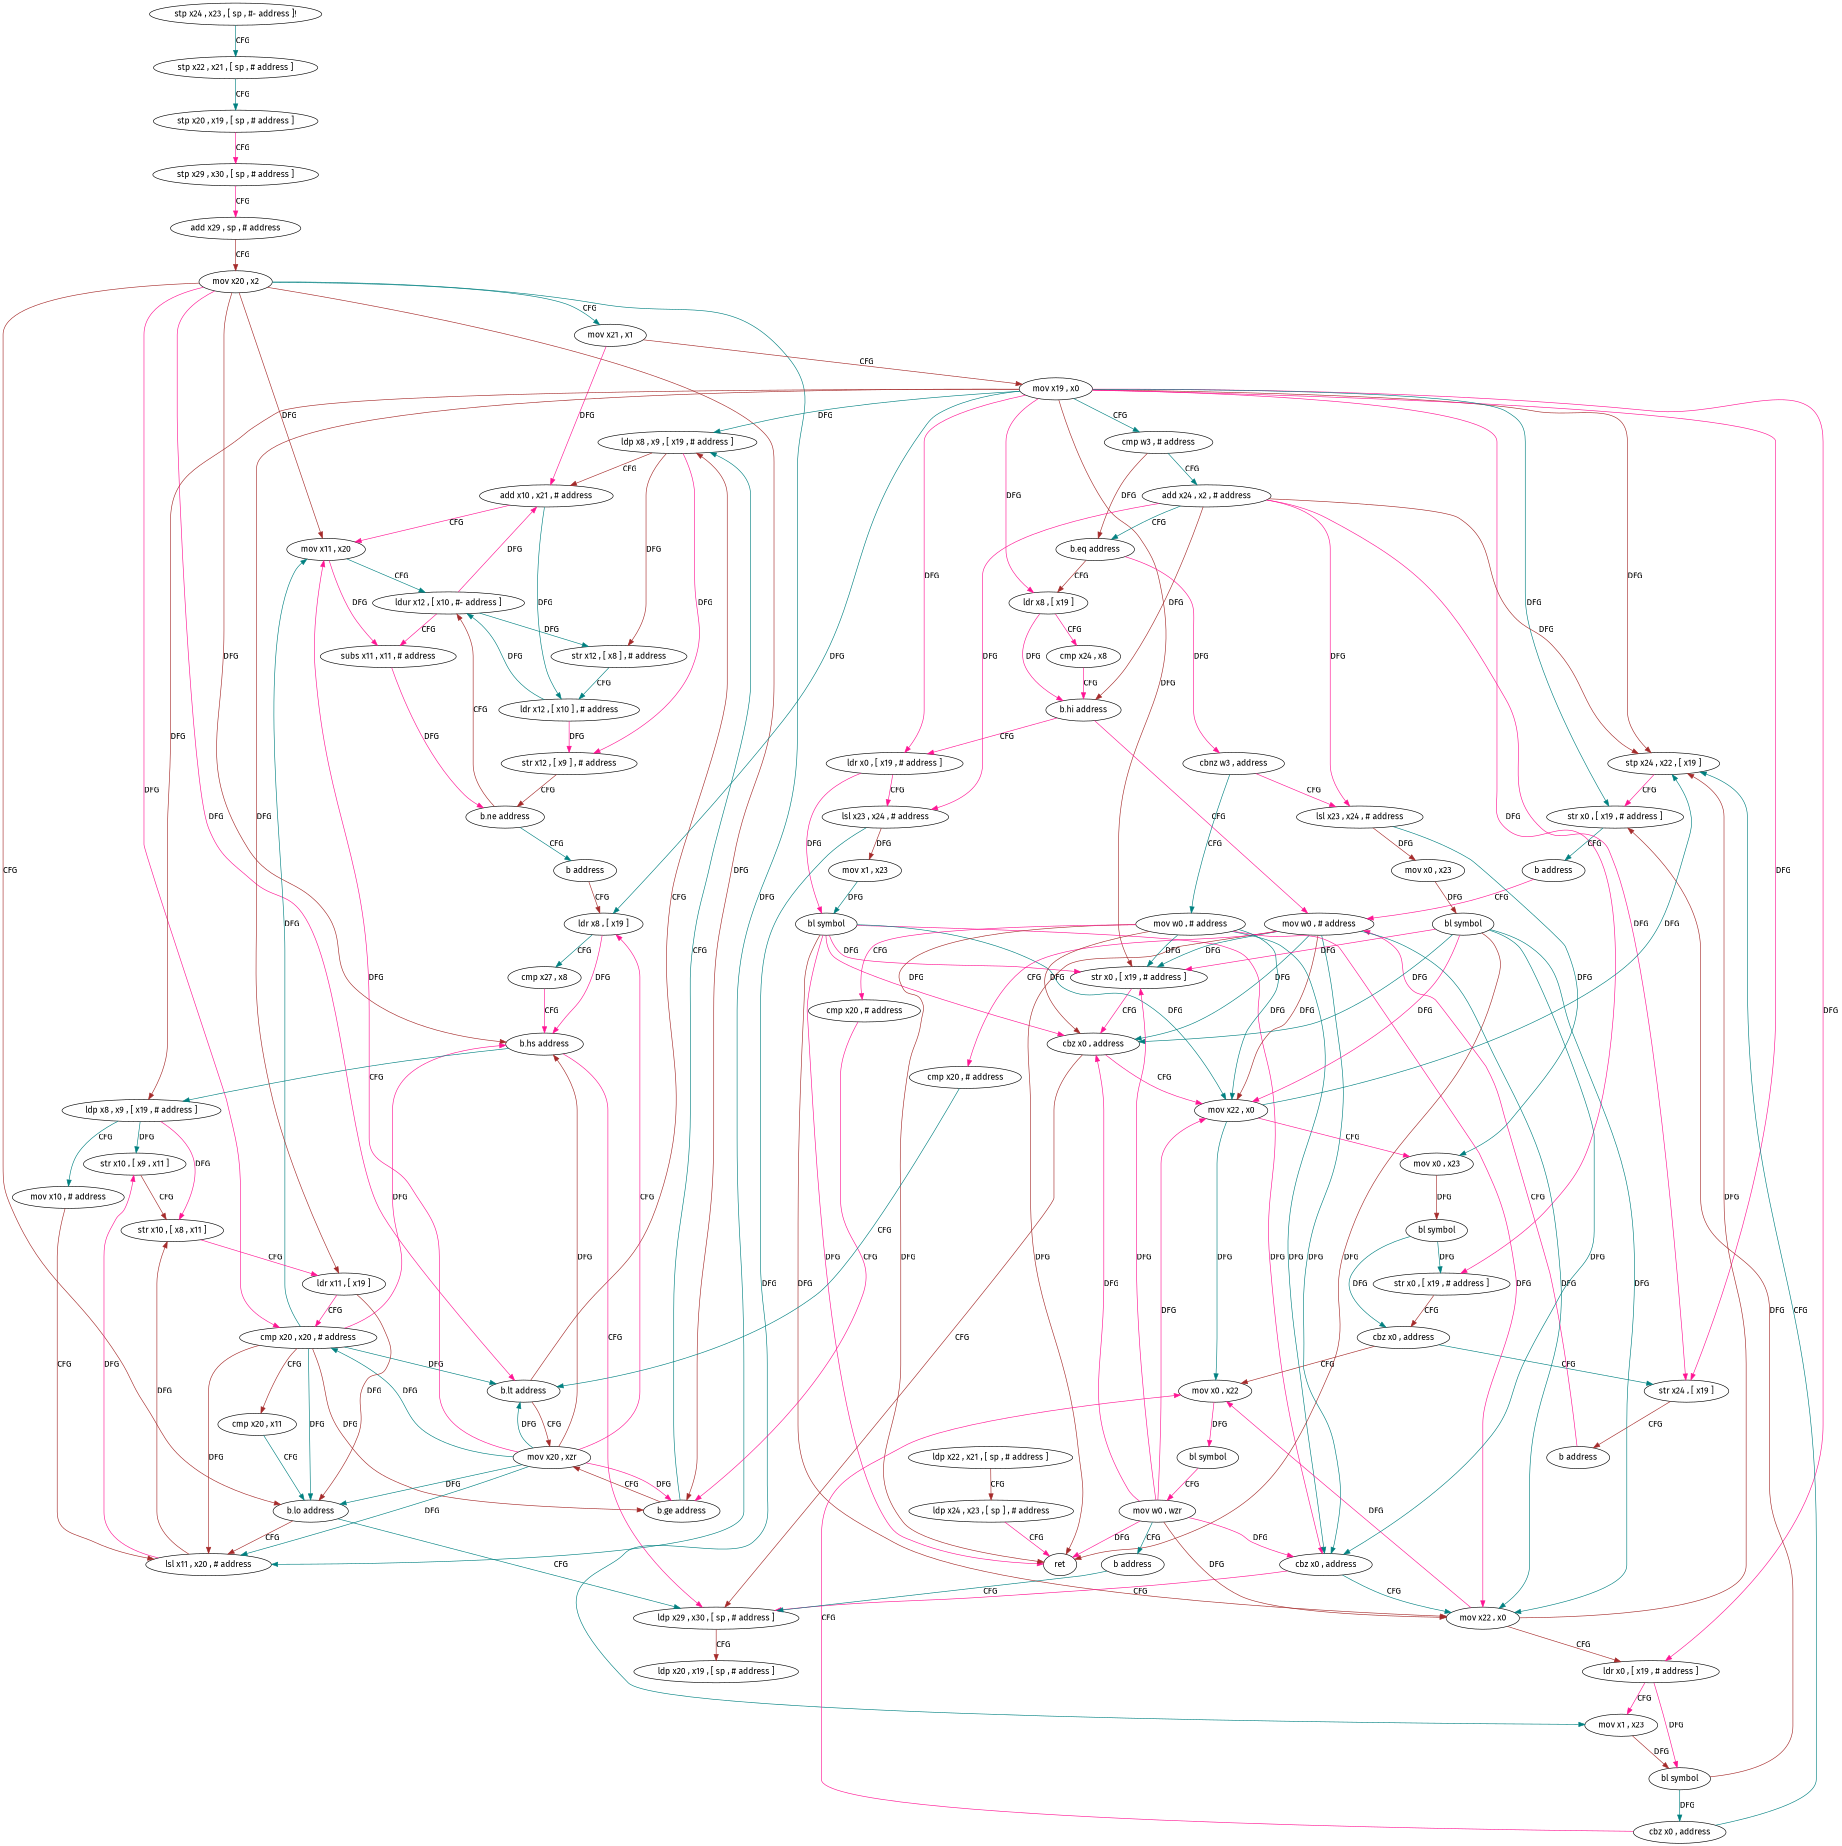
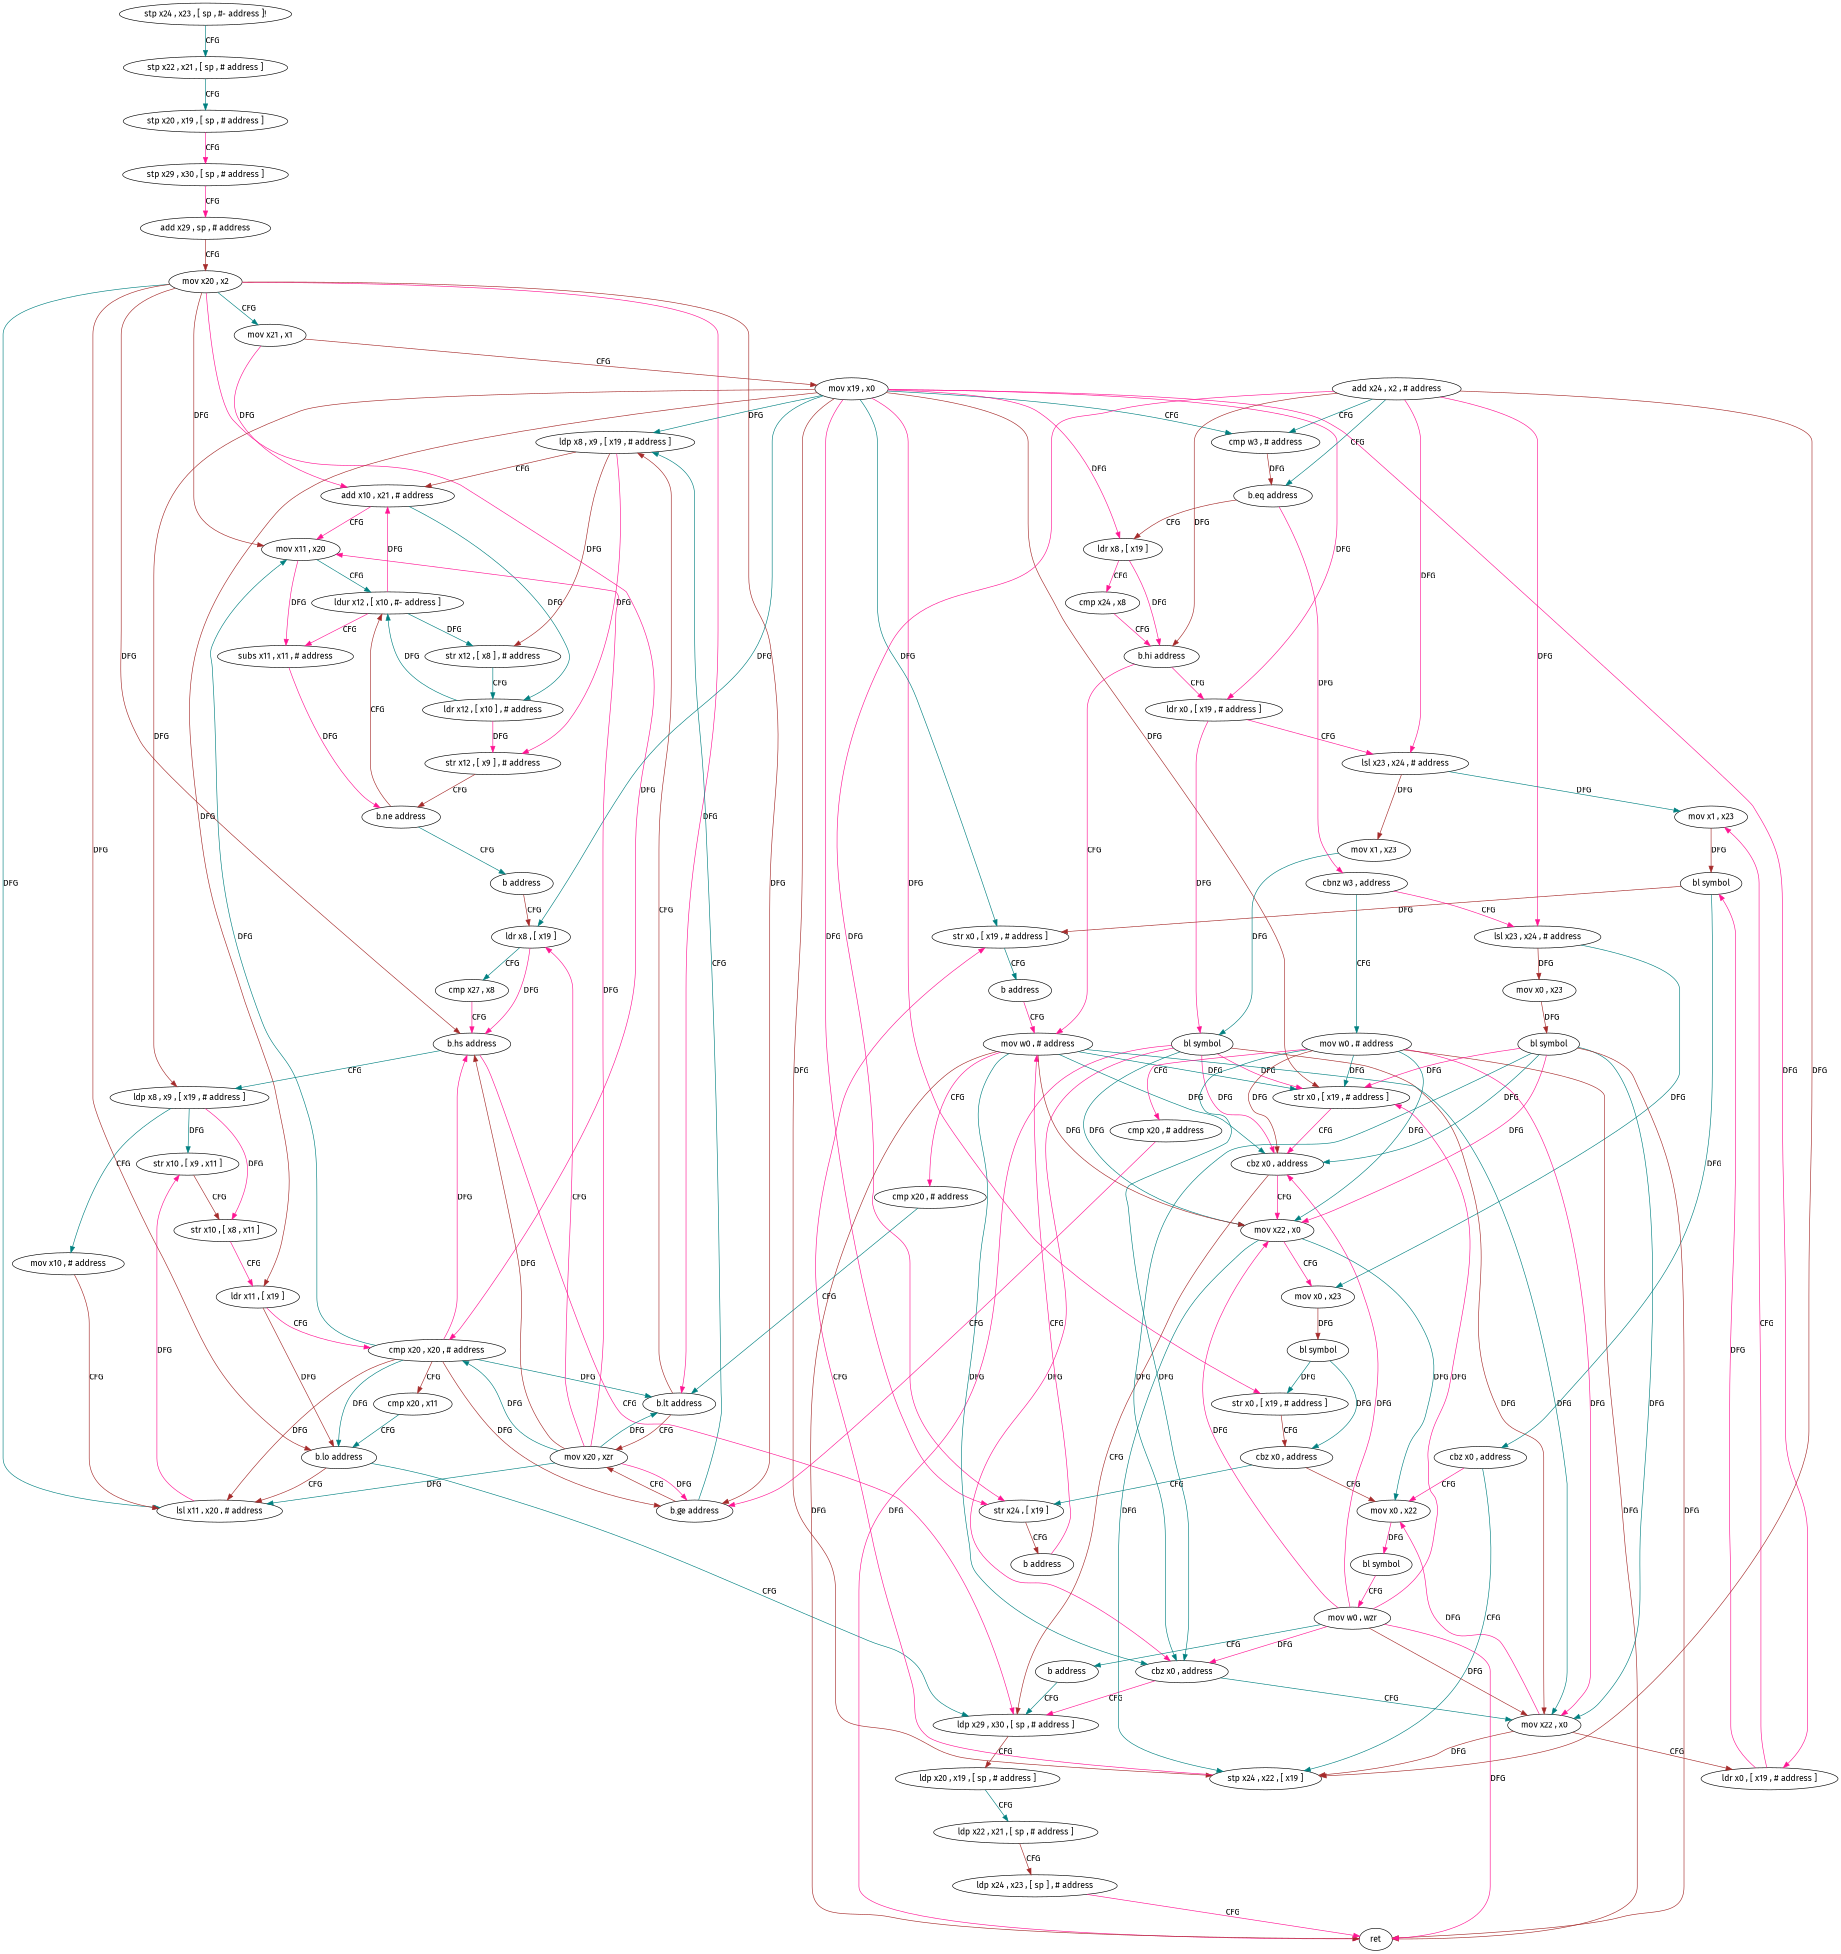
edge "cmp w3 , # address" -> "add x24 , x2 , # address": reversed
edge "mov x20 , x2" -> "b.lo address": label "CFG" -> "DFG"
edge "lsl x11 , x20 , # address" -> "str x10 , [ x8 , x11 ]": removed, label "DFG"
edge "mov x20 , xzr" -> "b.lo address": removed, label "DFG"
edge "ldp x20 , x19 , [ sp , # address ]" -> "ldp x22 , x21 , [ sp , # address ]": added, label "CFG"
